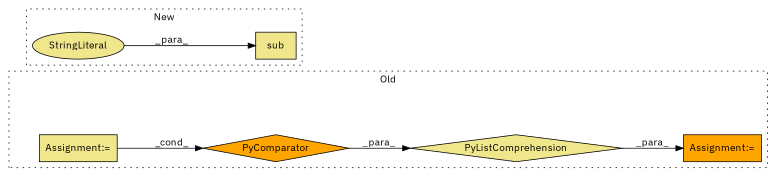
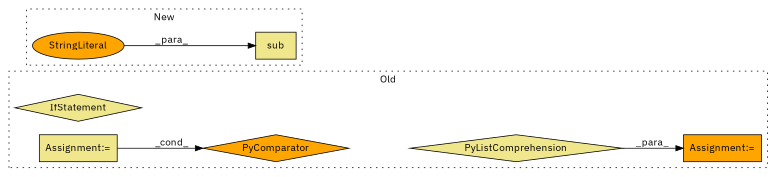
node "StringLiteral": fillcolor khaki -> orange
node "IfStatement": added
edge "PyComparator" -> "PyListComprehension": removed, label "_para_"
